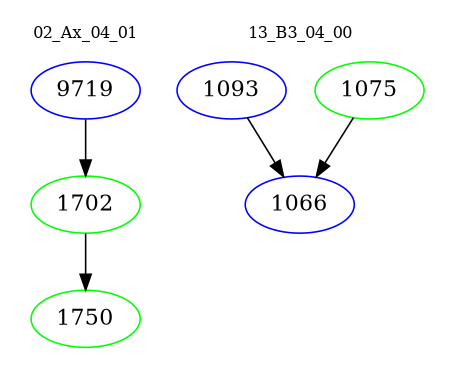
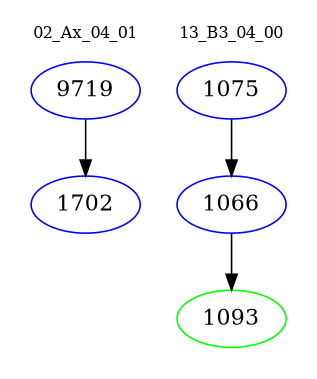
node "1093": color blue -> green
node "1075": color green -> blue
edge "1093" -> "1066": reversed
node "1702": color green -> blue
node "1750": removed
